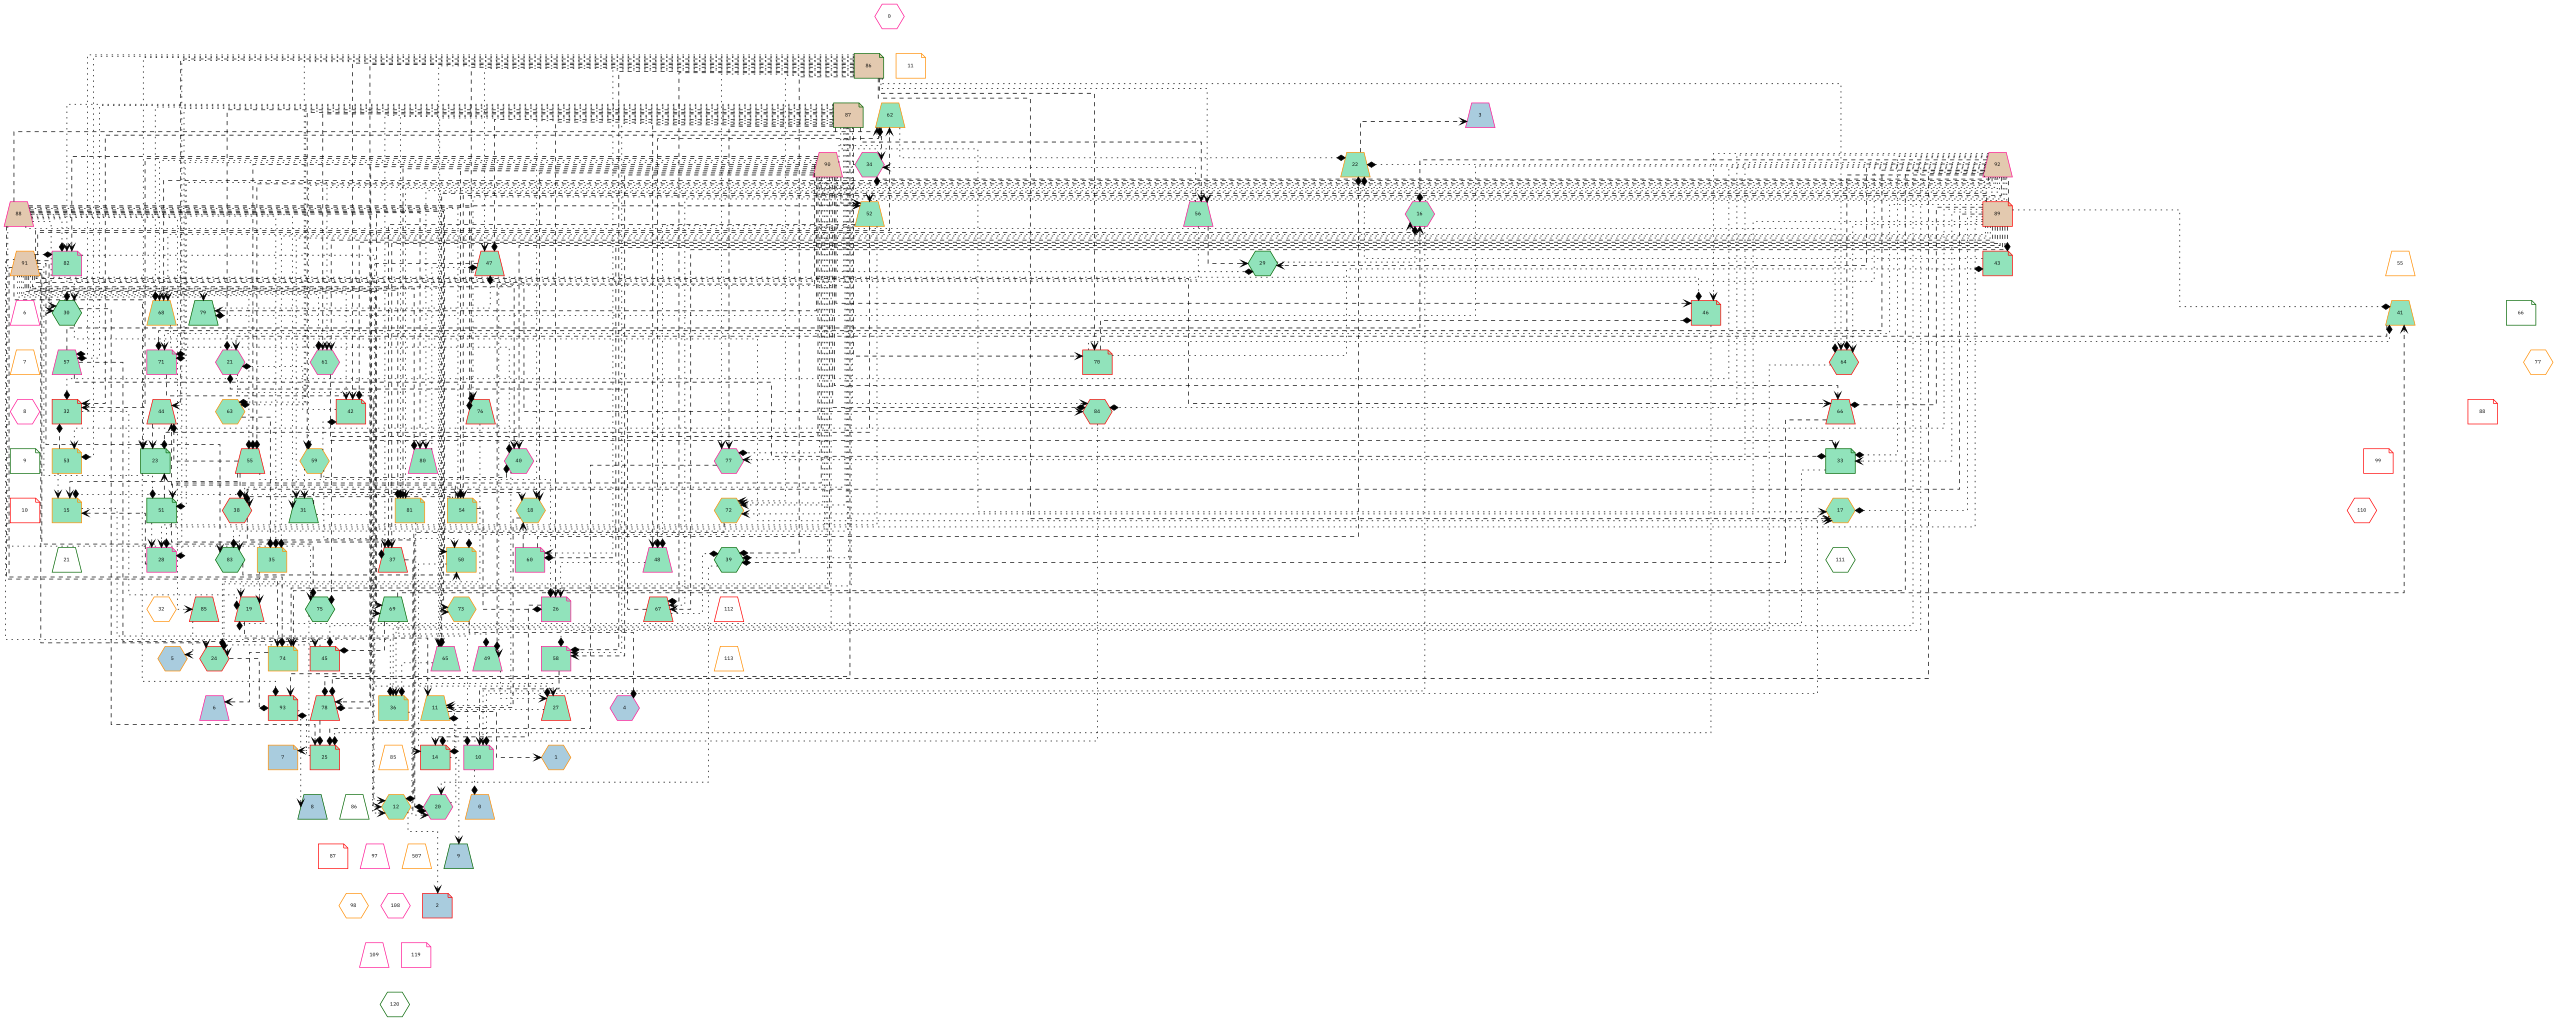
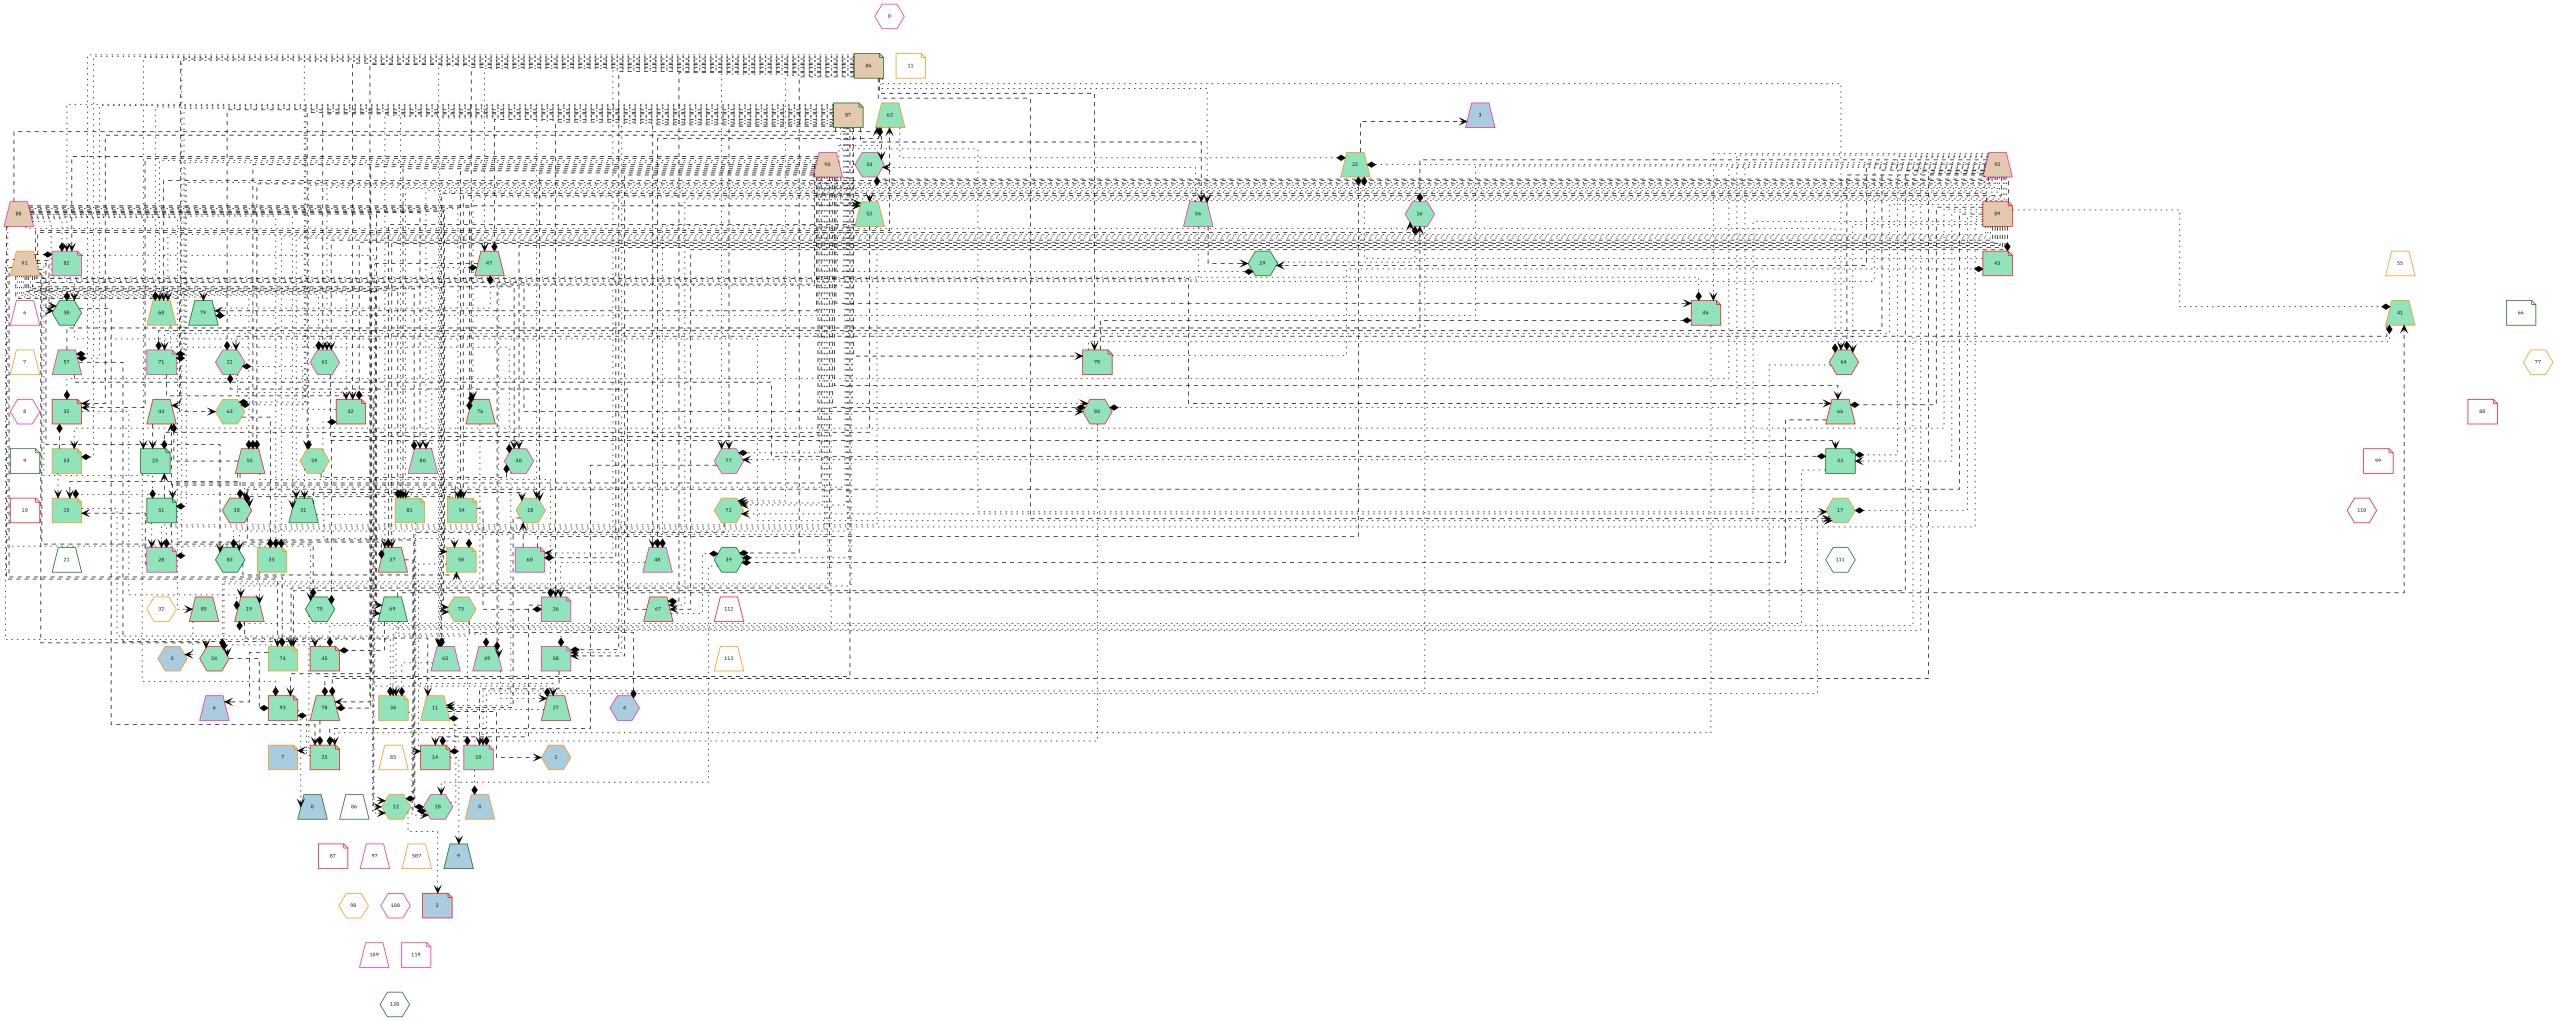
edge "91" -> "23": now "91" -> "63"
edge "46" -> "25": arrowhead diamond -> vee
